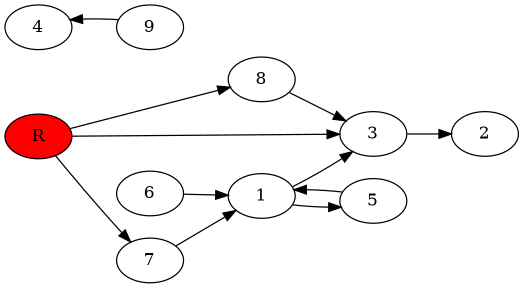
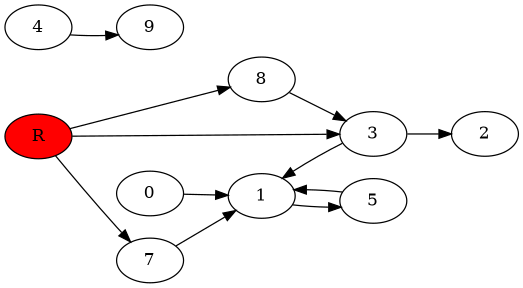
edge "9" -> "4": reversed
edge "1" -> "3": reversed
node "6": label "6" -> "0"
